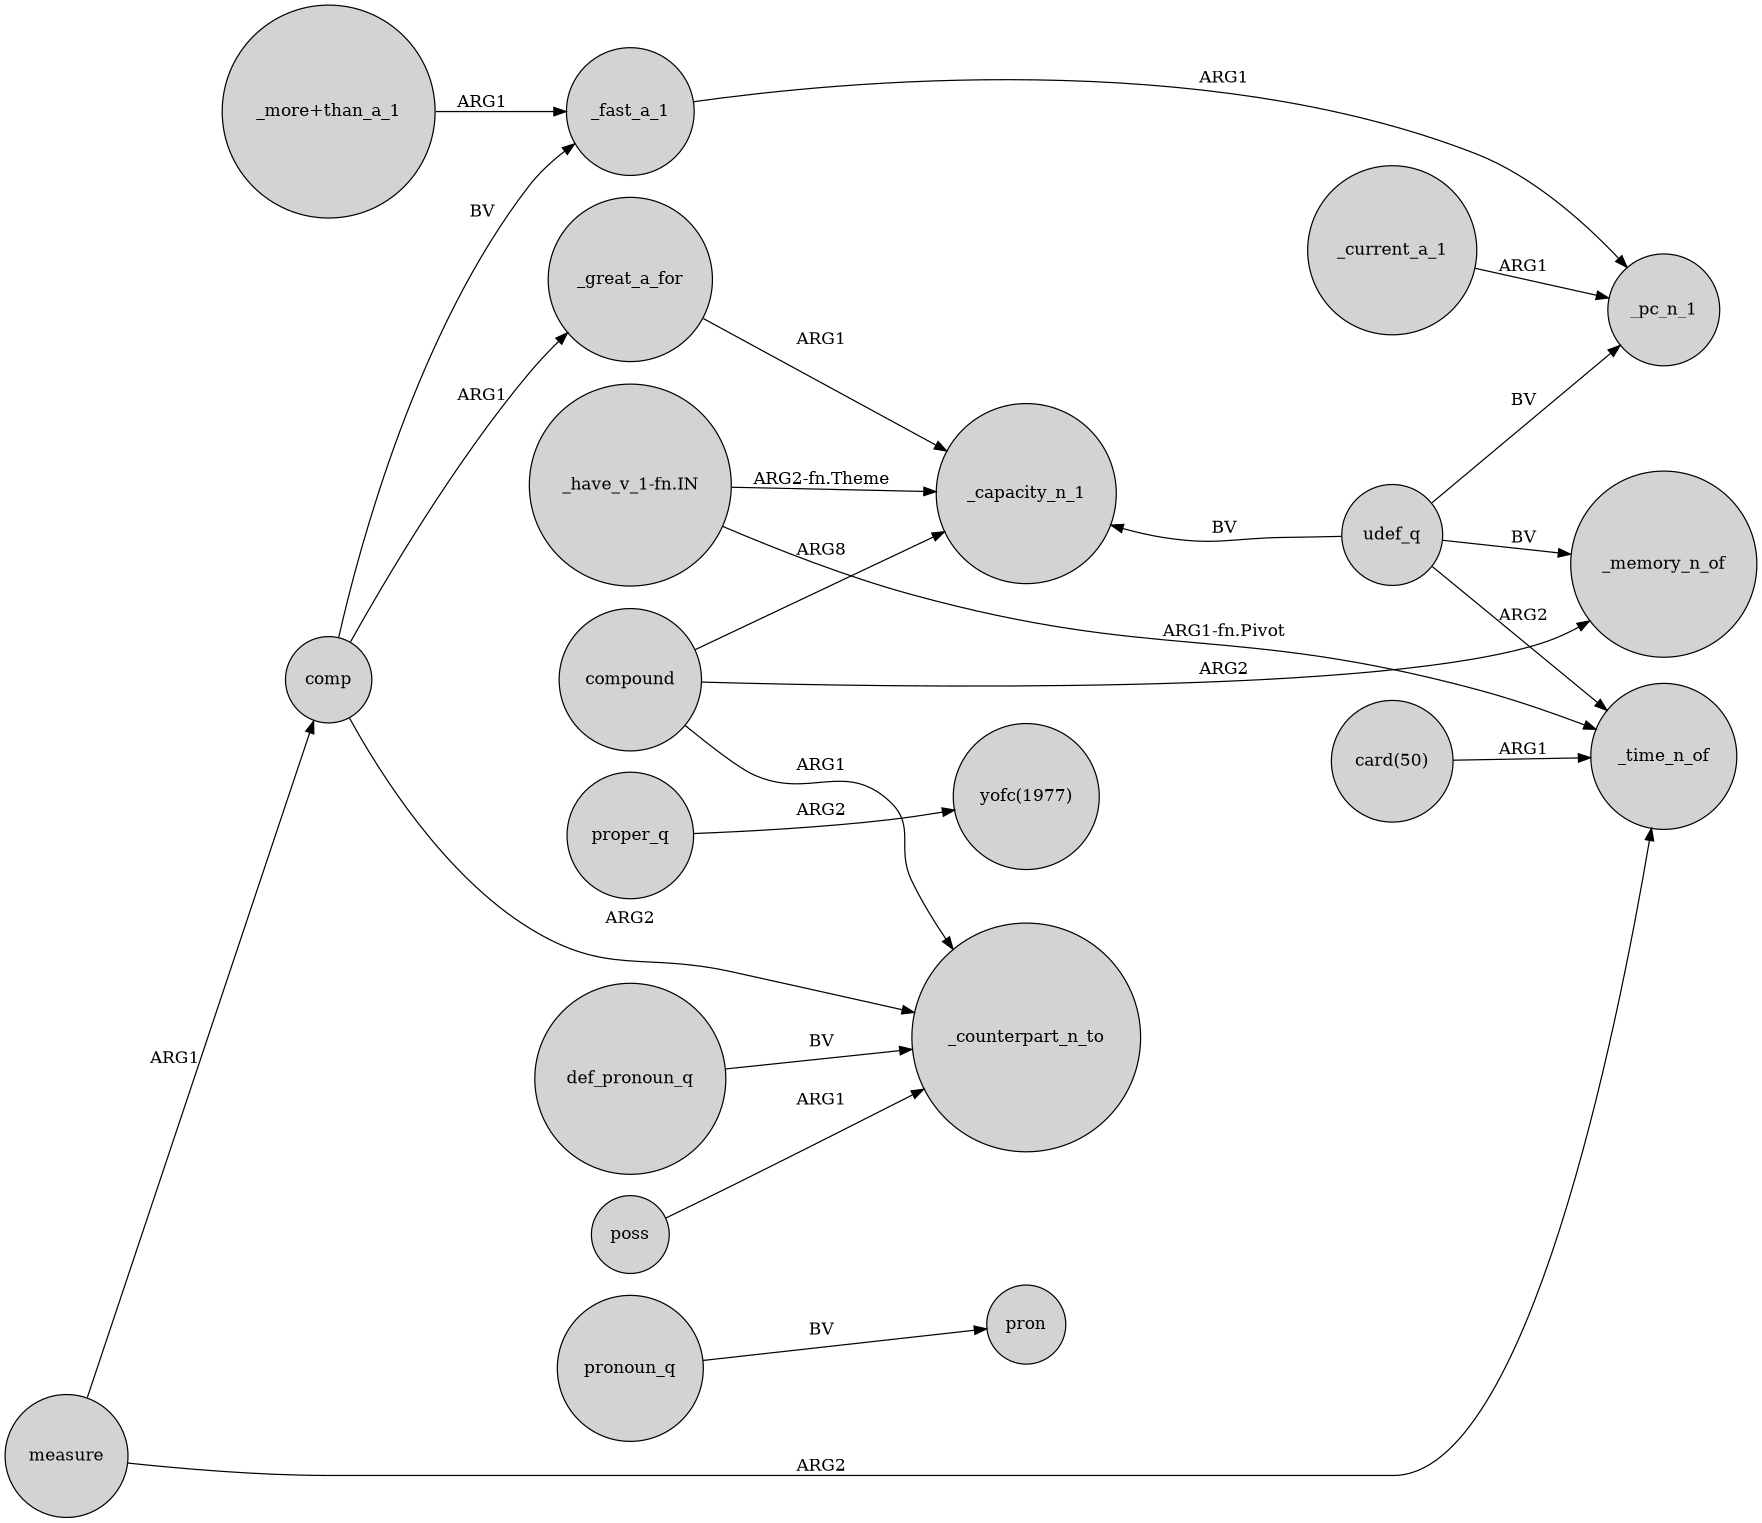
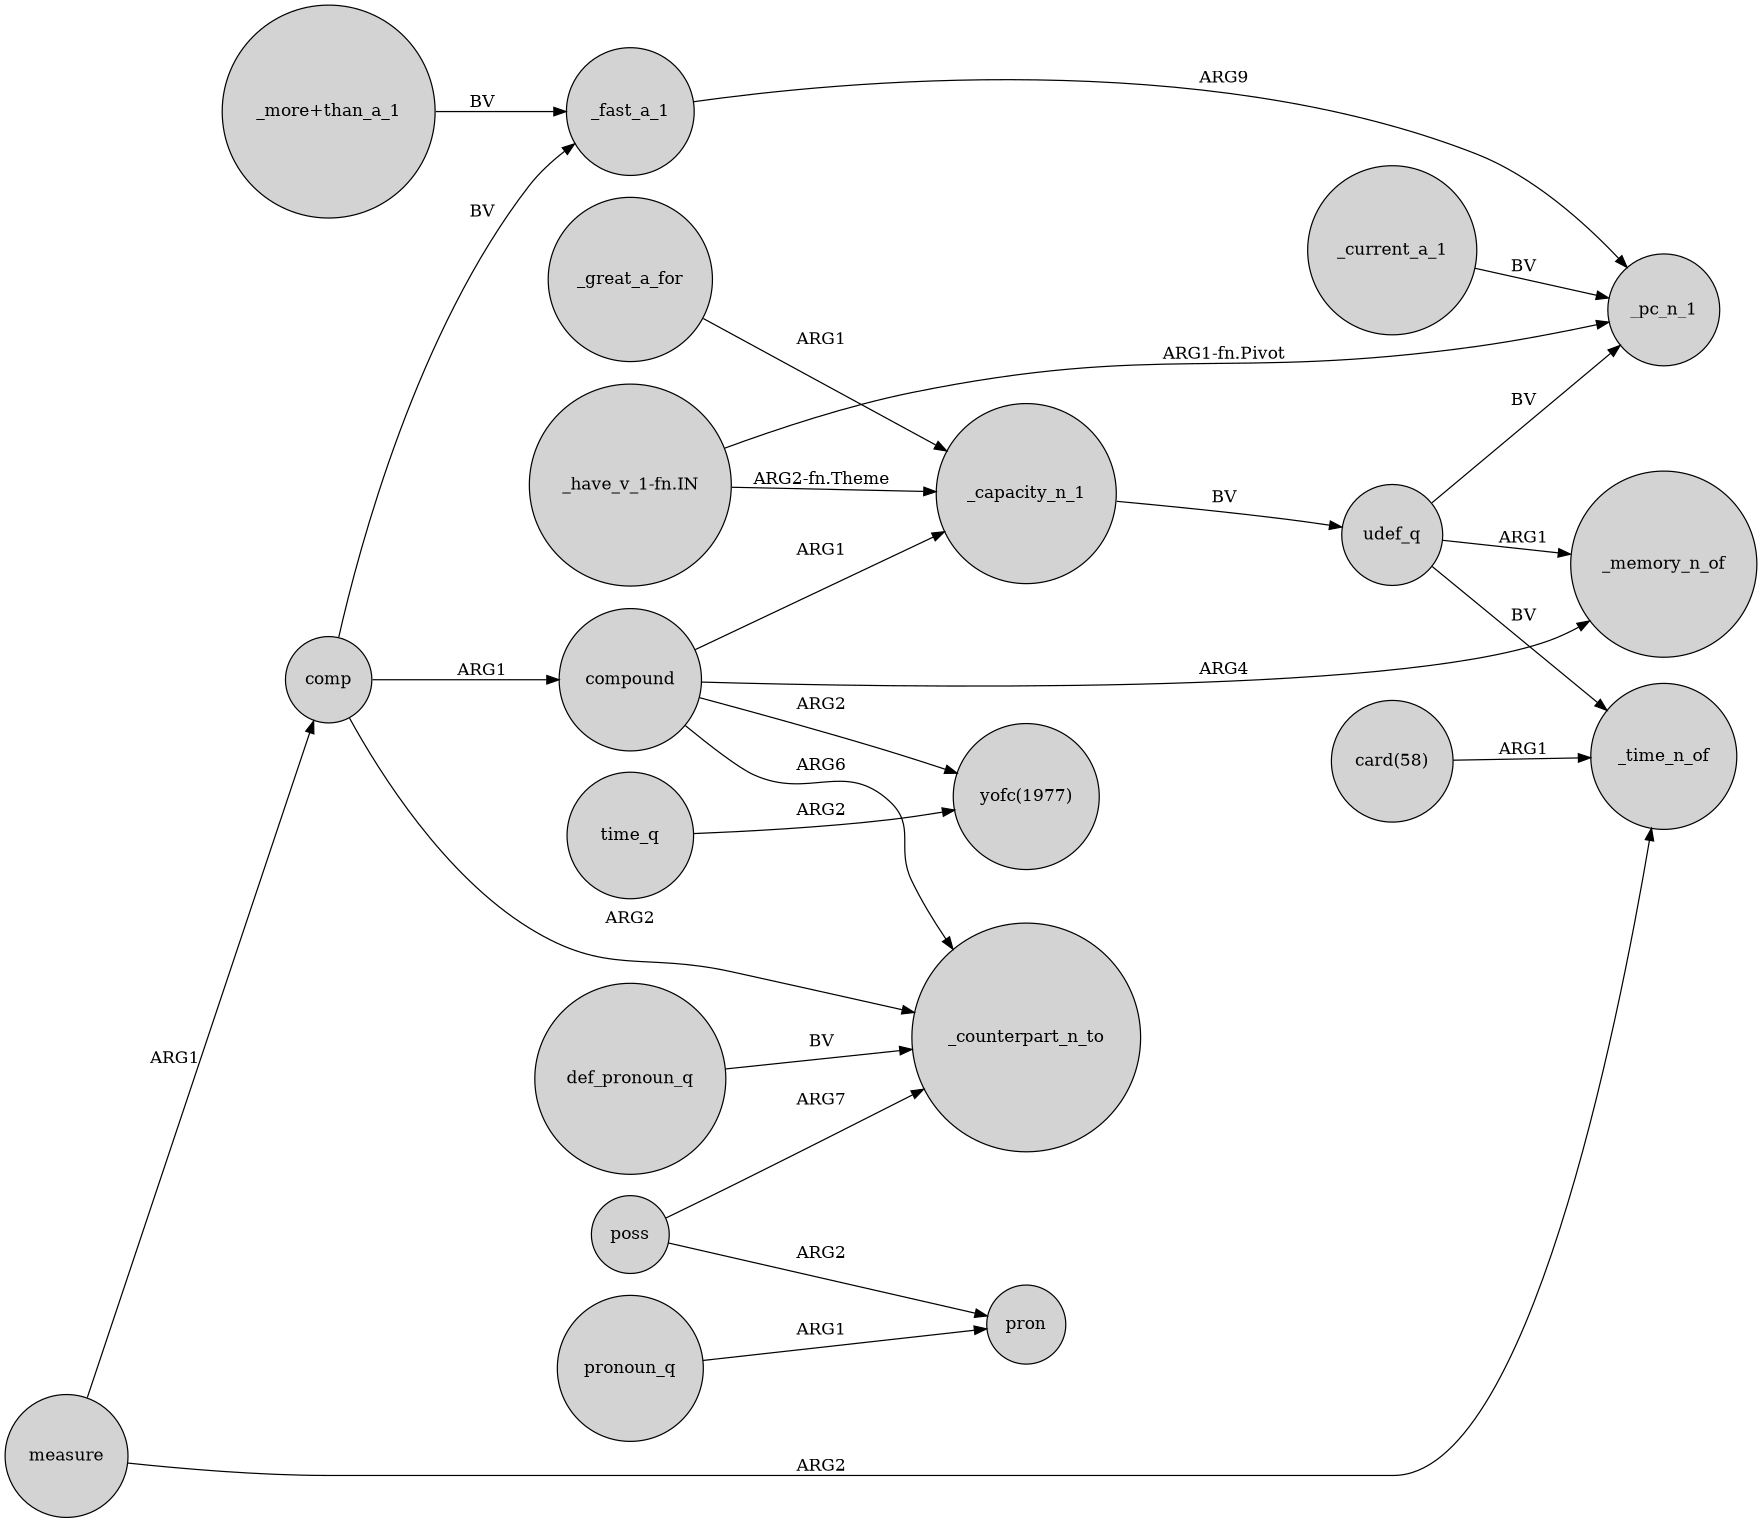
edge "_fast_a_1" -> "_pc_n_1": label "ARG1" -> "ARG9"
edge "_more+than_a_1" -> "_fast_a_1": label "ARG1" -> "BV"
edge "_current_a_1" -> "_pc_n_1": label "ARG1" -> "BV"
edge "comp" -> "_great_a_for": now "comp" -> "compound"
edge "udef_q" -> "_memory_n_of": label "BV" -> "ARG1"
edge "udef_q" -> "_capacity_n_1": reversed
edge "compound" -> "_capacity_n_1": label "ARG8" -> "ARG1"
edge "udef_q" -> "_time_n_of": label "ARG2" -> "BV"
edge "_have_v_1-fn.IN" -> "_time_n_of": now "_have_v_1-fn.IN" -> "_pc_n_1"
edge "compound" -> "_memory_n_of": label "ARG2" -> "ARG4"
edge "compound" -> "yofc(1977)": added, label "ARG2"
node "card(50)": label "card(50)" -> "card(58)"
edge "compound" -> "_counterpart_n_to": label "ARG1" -> "ARG6"
node "proper_q": label "proper_q" -> "time_q"
edge "poss" -> "_counterpart_n_to": label "ARG1" -> "ARG7"
edge "poss" -> "pron": added, label "ARG2"
edge "pronoun_q" -> "pron": label "BV" -> "ARG1"
